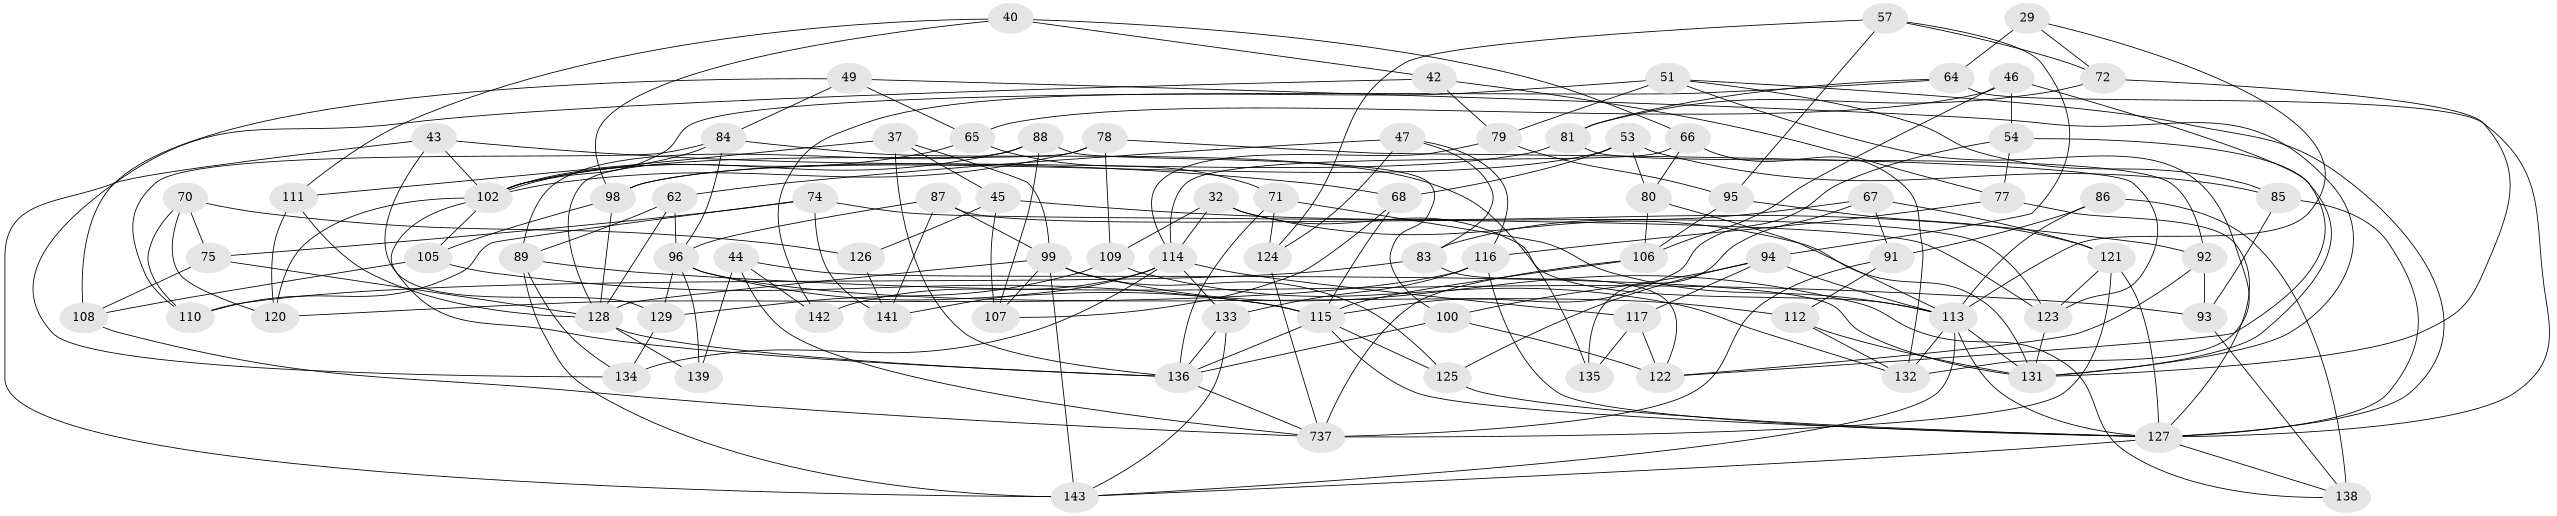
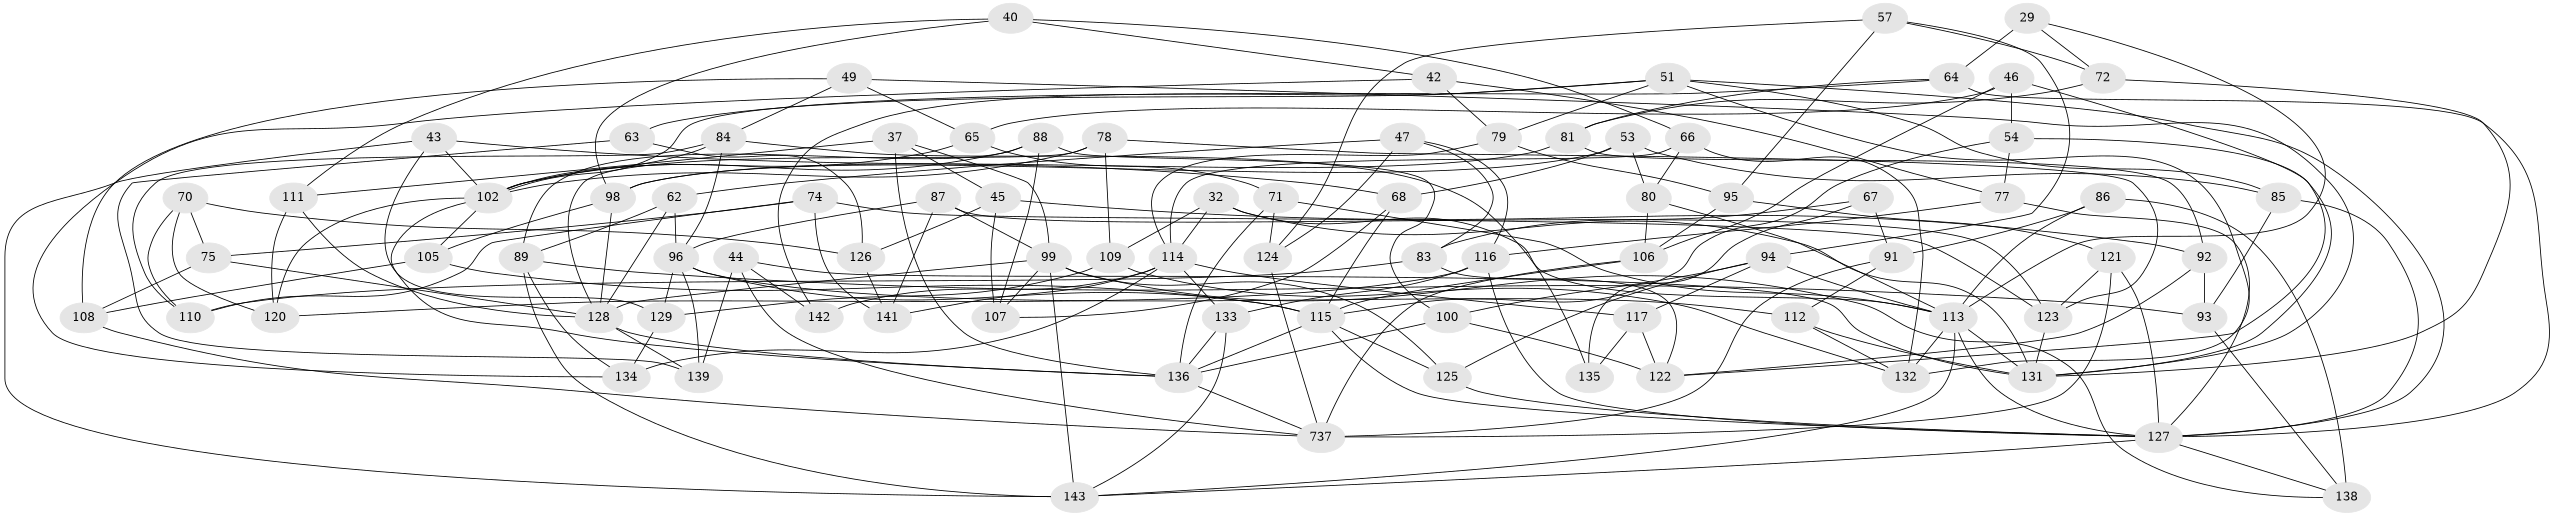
node "63": added
edge "67" -- "121": removed
